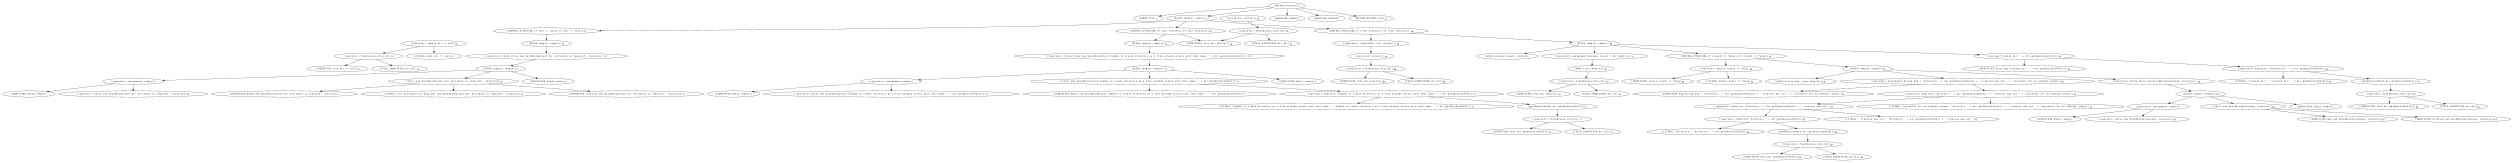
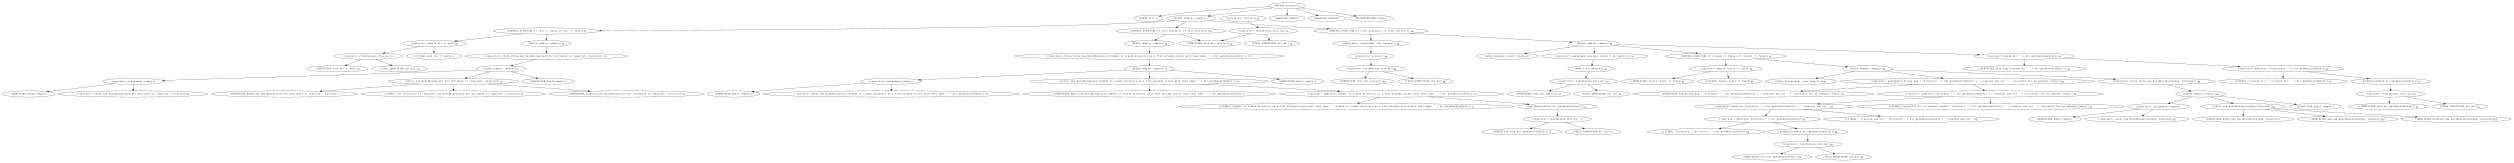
edge "(CONTROL_STRUCTURE,if (dir == null),if (dir == null))" -> "(<operator>.equals,dir == null)": added
node "(IDENTIFIER,$obj2,new BuildException(msg, location))": added
